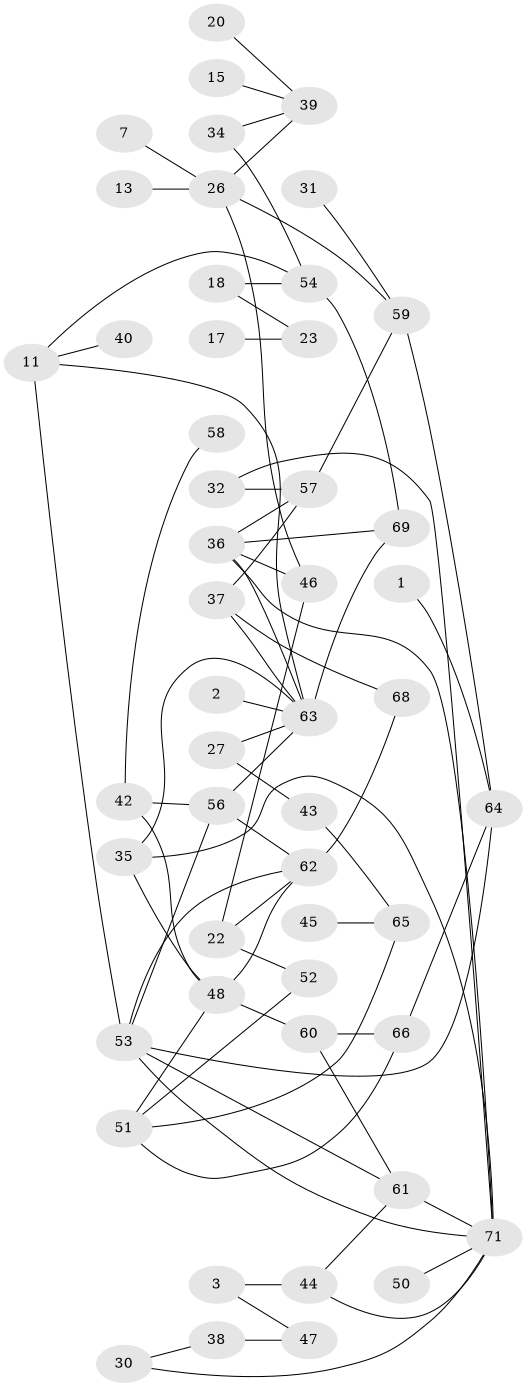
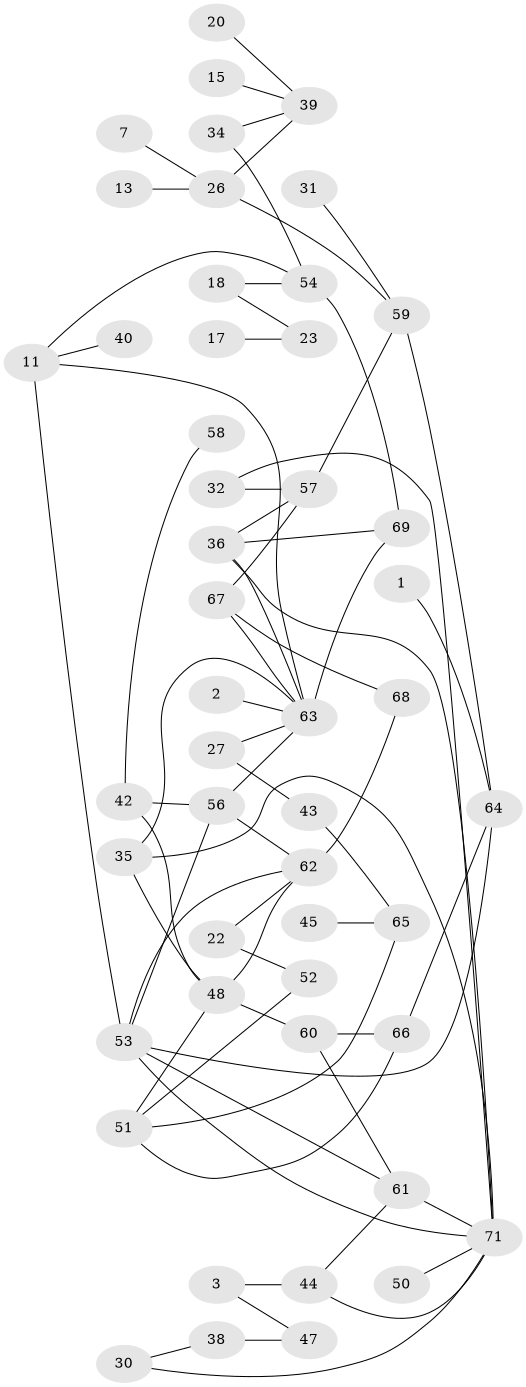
node "46": removed
node "37": label "37" -> "67"
